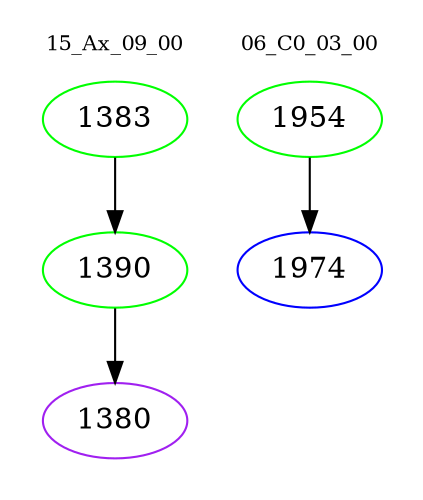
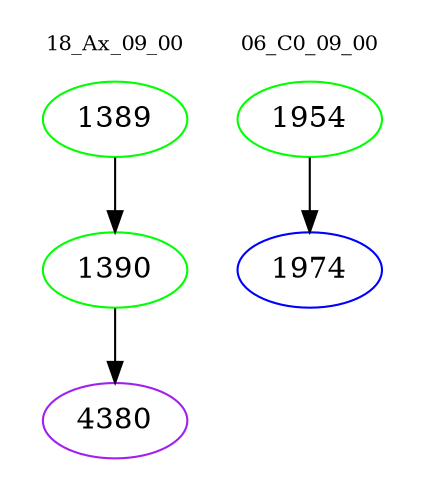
cluster "15_Ax_09_00": label "15_Ax_09_00" -> "18_Ax_09_00"
cluster "06_C0_03_00": label "06_C0_03_00" -> "06_C0_09_00"
node "1383": label "1383" -> "1389"
node "1380": label "1380" -> "4380"
